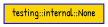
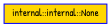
node "testing::internal::None": label "testing::internal::None" -> "internal::internal::None"
